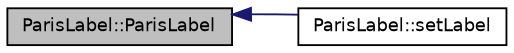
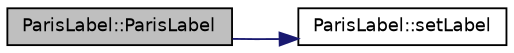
edge "ParisLabel::setLabel" -> "ParisLabel::ParisLabel": reversed
